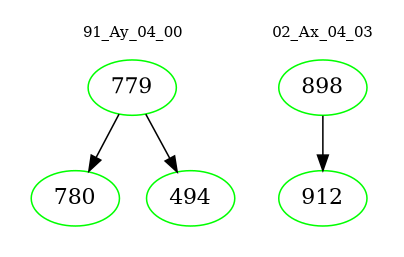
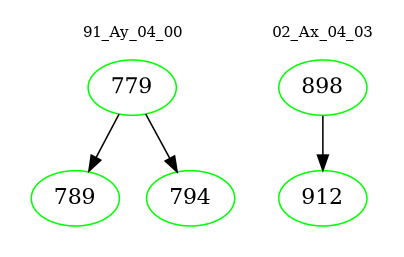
node "780": label "780" -> "789"
node "494": label "494" -> "794"
